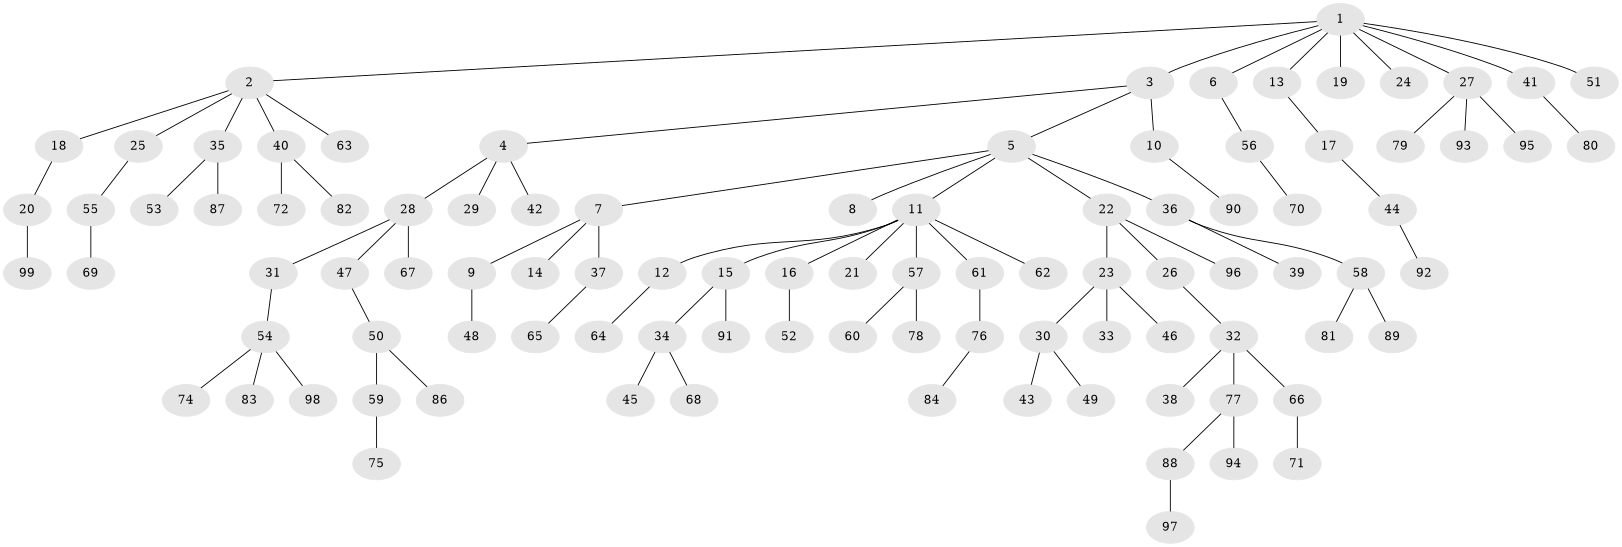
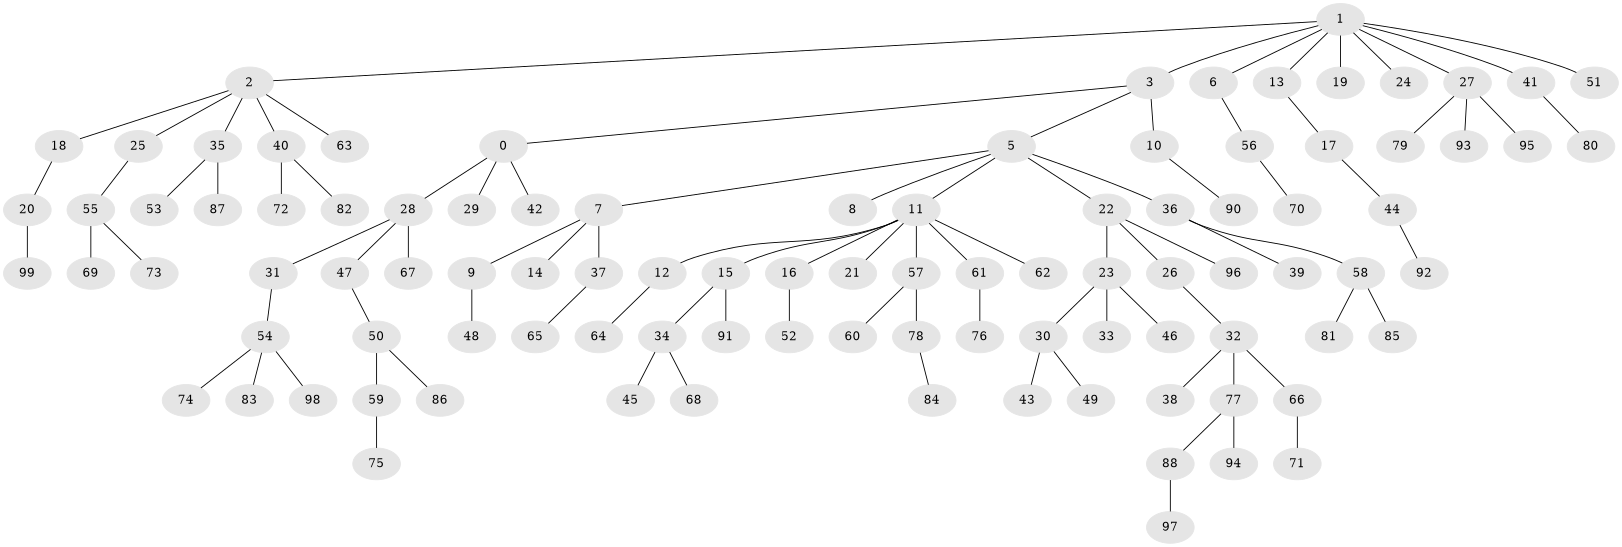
node "4": label "4" -> "0"
node "73": added
node "89": label "89" -> "85"
edge "76" -- "84": now "78" -- "84"
